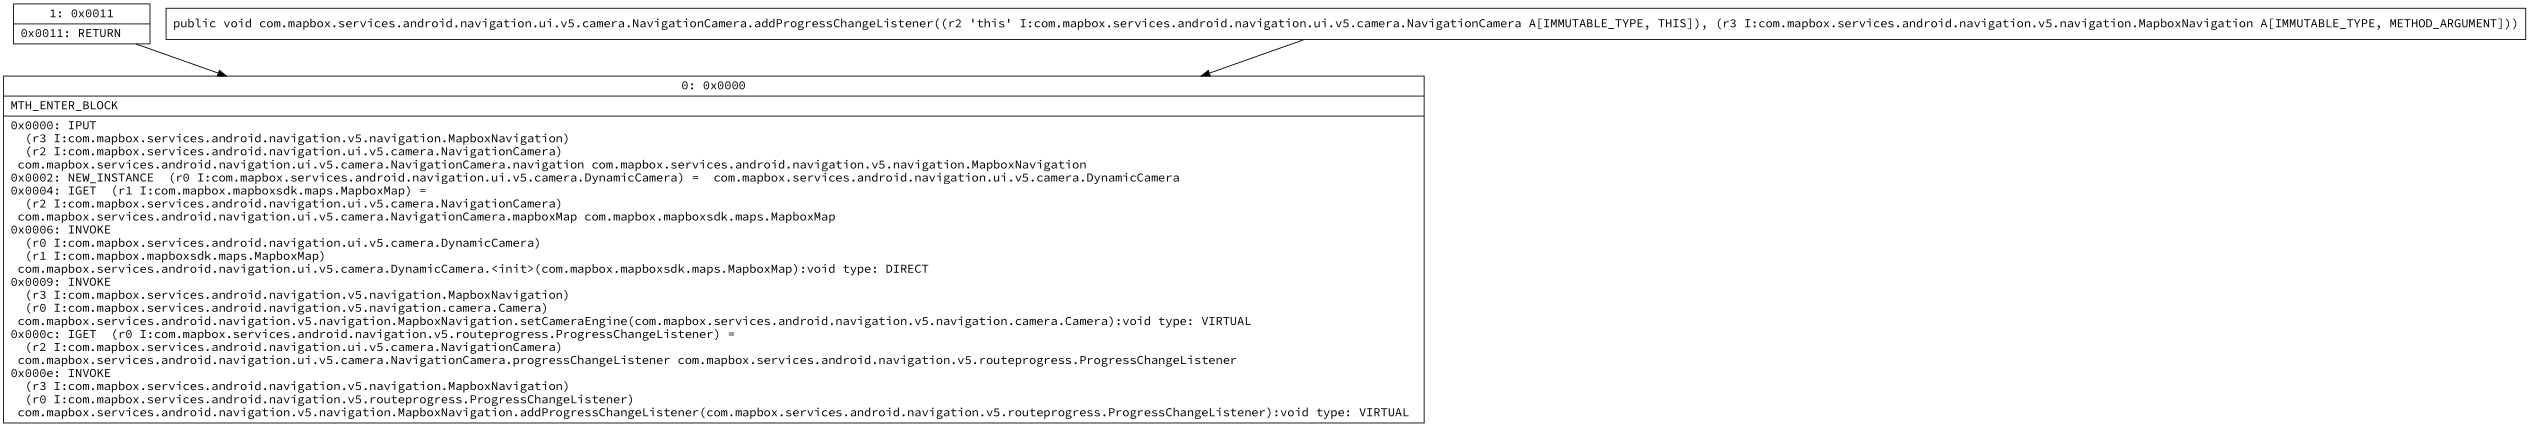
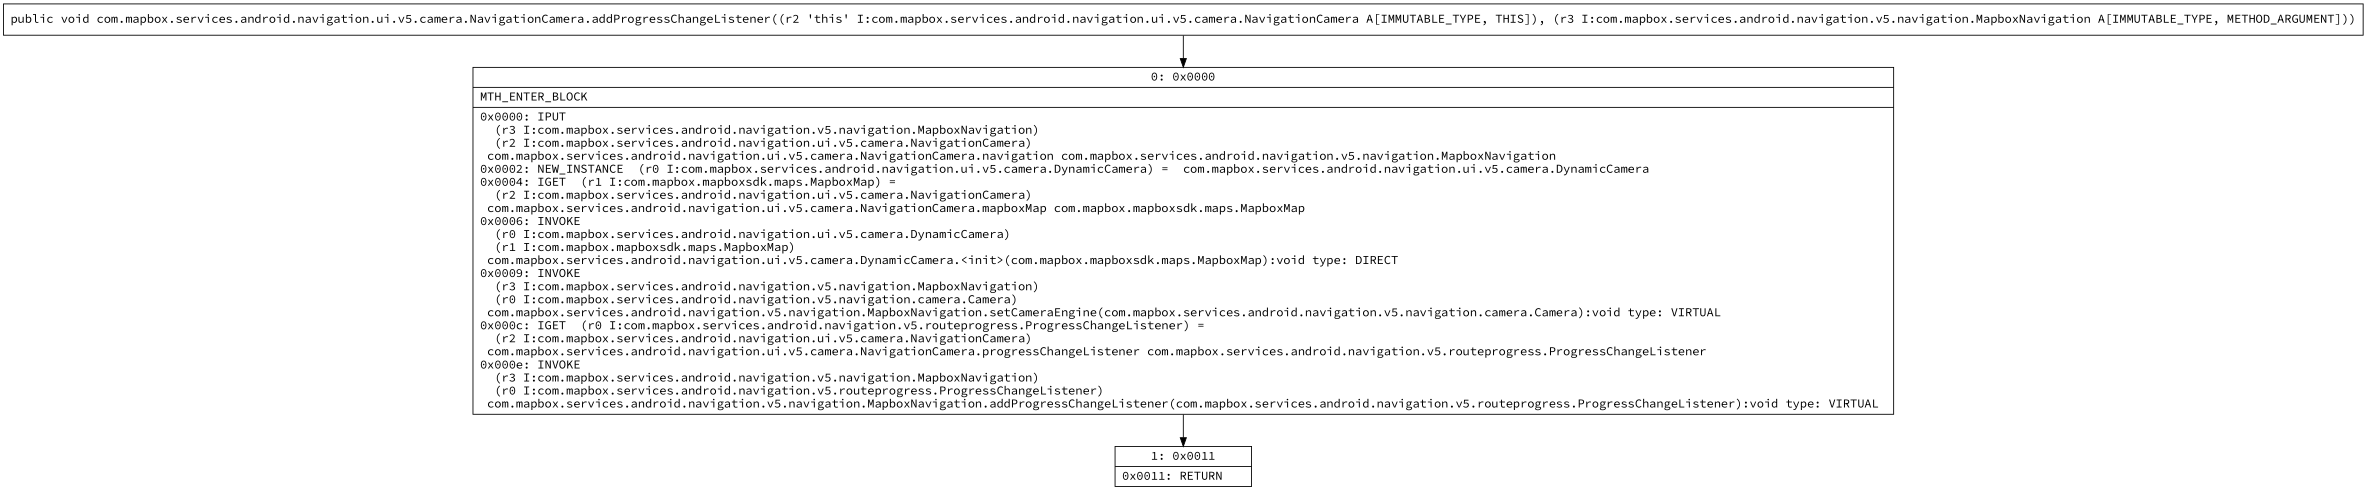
edge "1: 0x0011" -> "0: 0x0000": reversed
